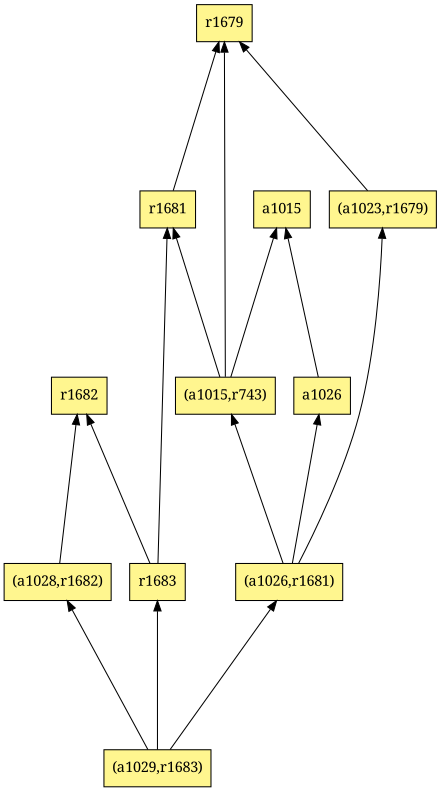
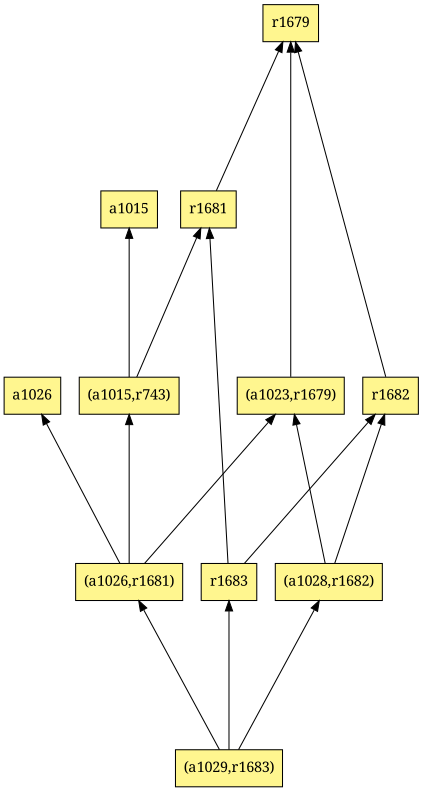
edge "(a1015,r743)" -> "r1679": now "r1682" -> "r1679"
edge "a1026" -> "a1015": removed
edge "(a1028,r1682)" -> "(a1023,r1679)": added
